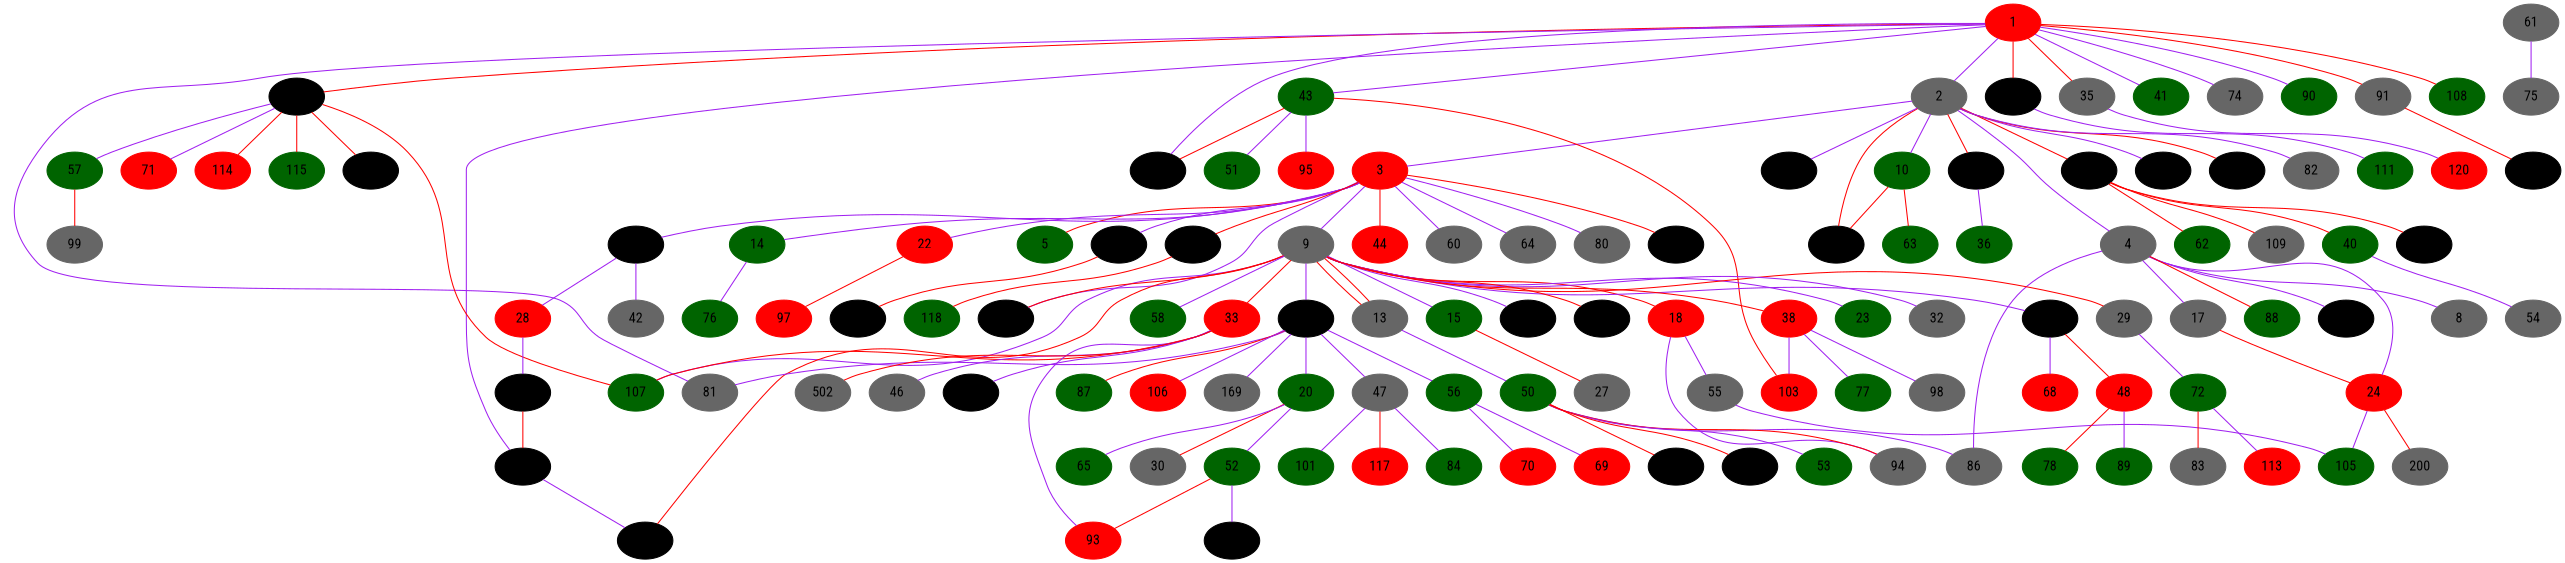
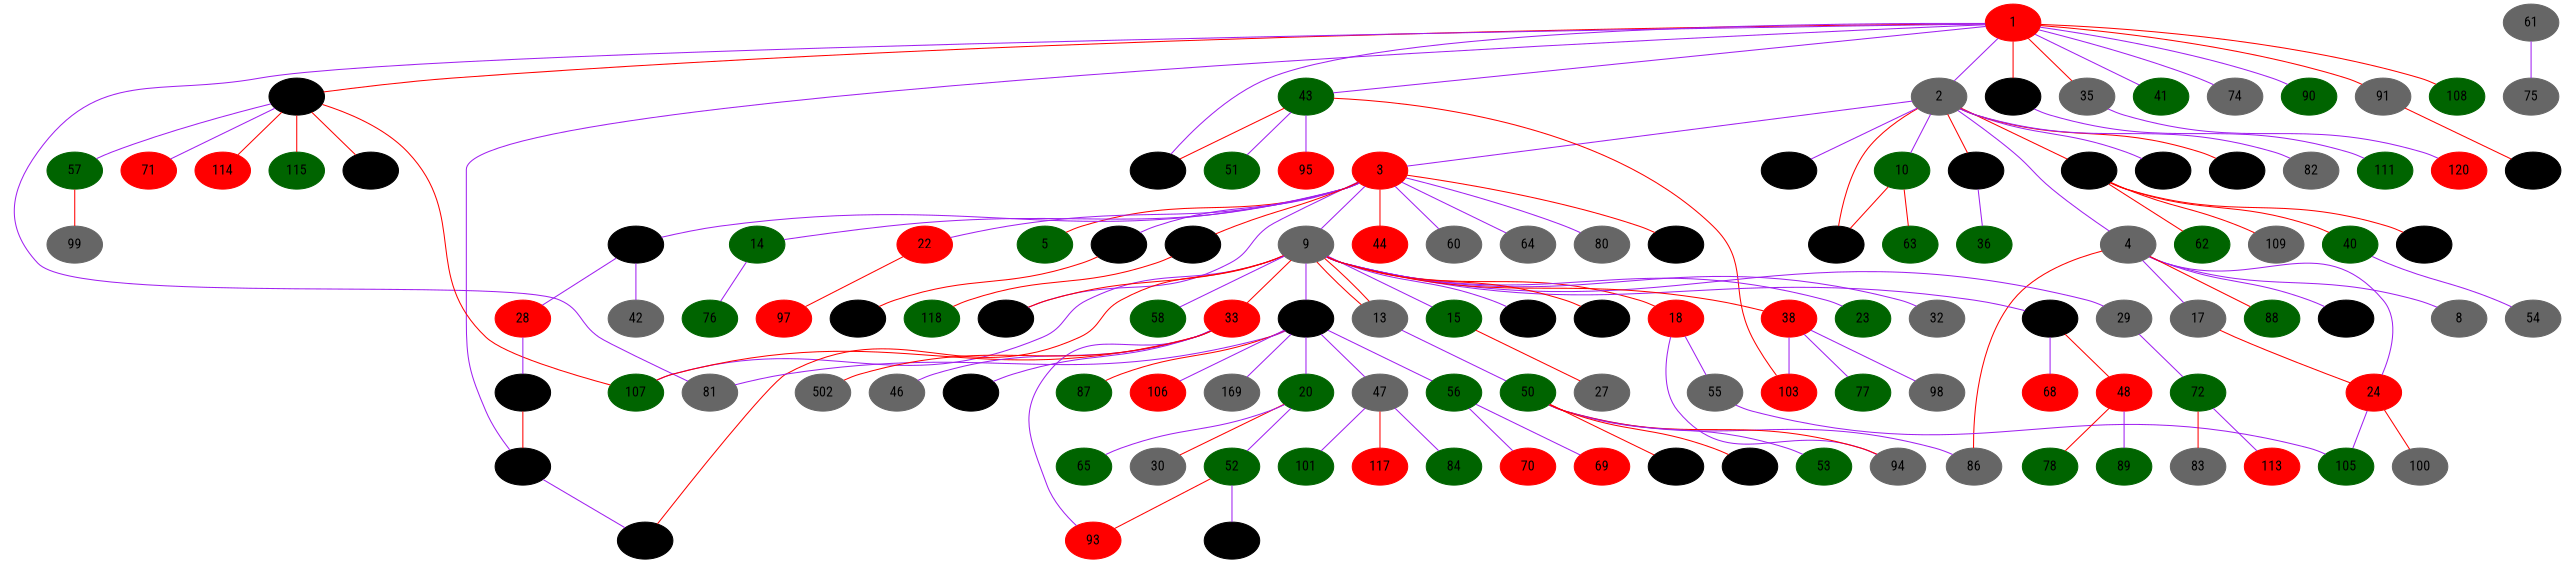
edge "9" -- "29": color red -> purple
edge "4" -- "86": color purple -> red
node "200": label "200" -> "100"
